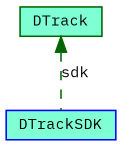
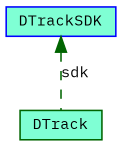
edge "DTrackSDK" -> "DTrack": reversed
